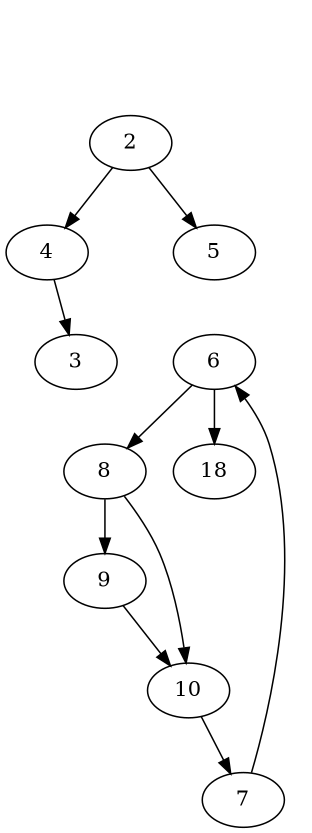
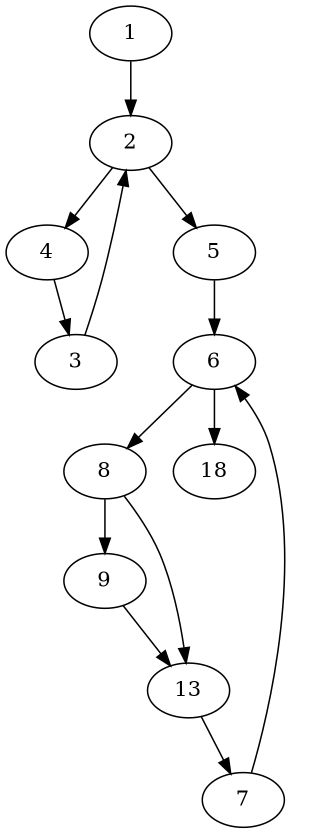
node "1": added
edge "3" -> "2": added
edge "5" -> "6": added
node "10": label "10" -> "13"
